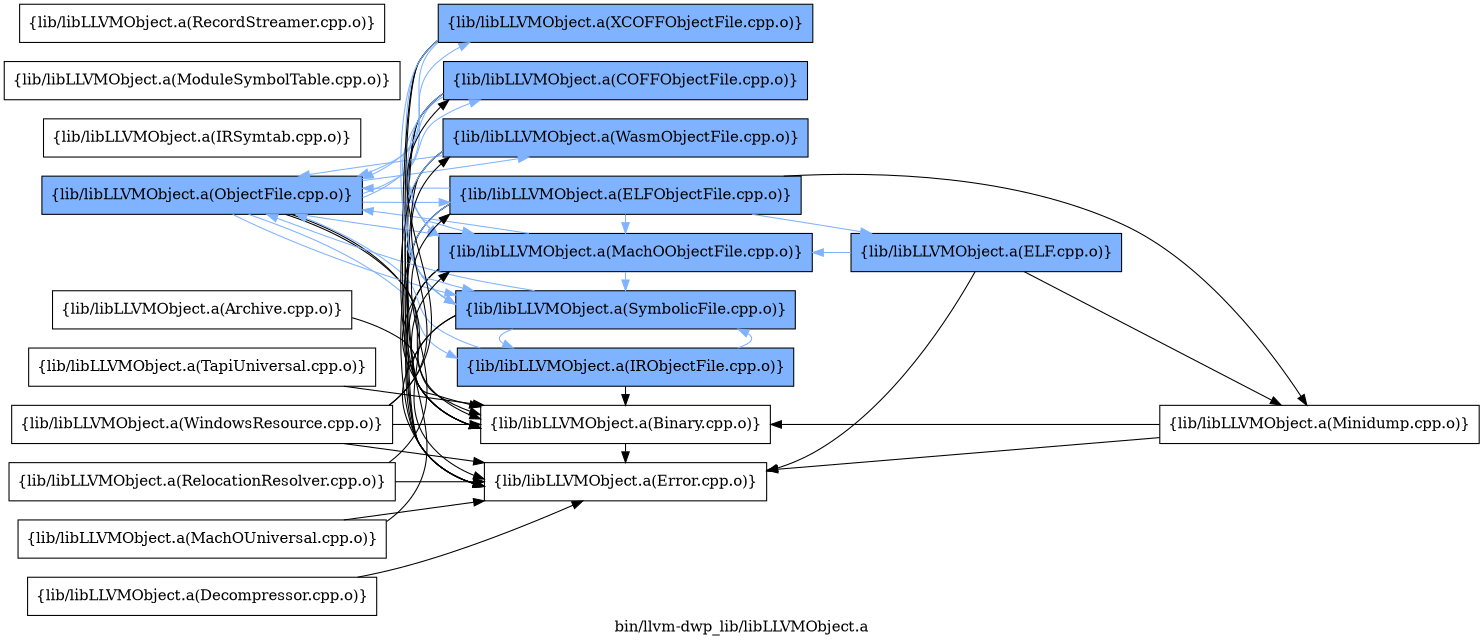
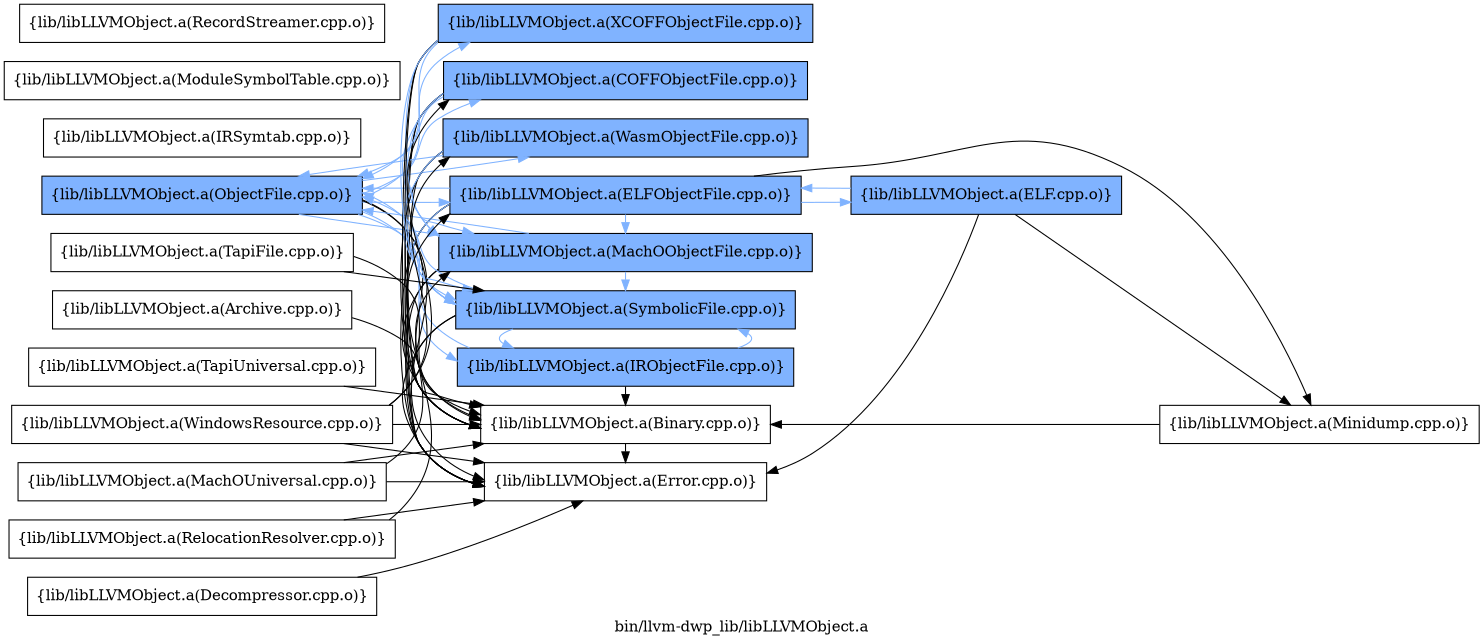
node "{lib/libLLVMObject.a(TapiFile.cpp.o)}": added
edge "{lib/libLLVMObject.a(ELF.cpp.o)}" -> "{lib/libLLVMObject.a(MachOObjectFile.cpp.o)}": now "{lib/libLLVMObject.a(ELF.cpp.o)}" -> "{lib/libLLVMObject.a(ELFObjectFile.cpp.o)}"
edge "{lib/libLLVMObject.a(Minidump.cpp.o)}" -> "{lib/libLLVMObject.a(Error.cpp.o)}": removed
edge "{lib/libLLVMObject.a(MachOUniversal.cpp.o)}" -> "{lib/libLLVMObject.a(Binary.cpp.o)}": added
